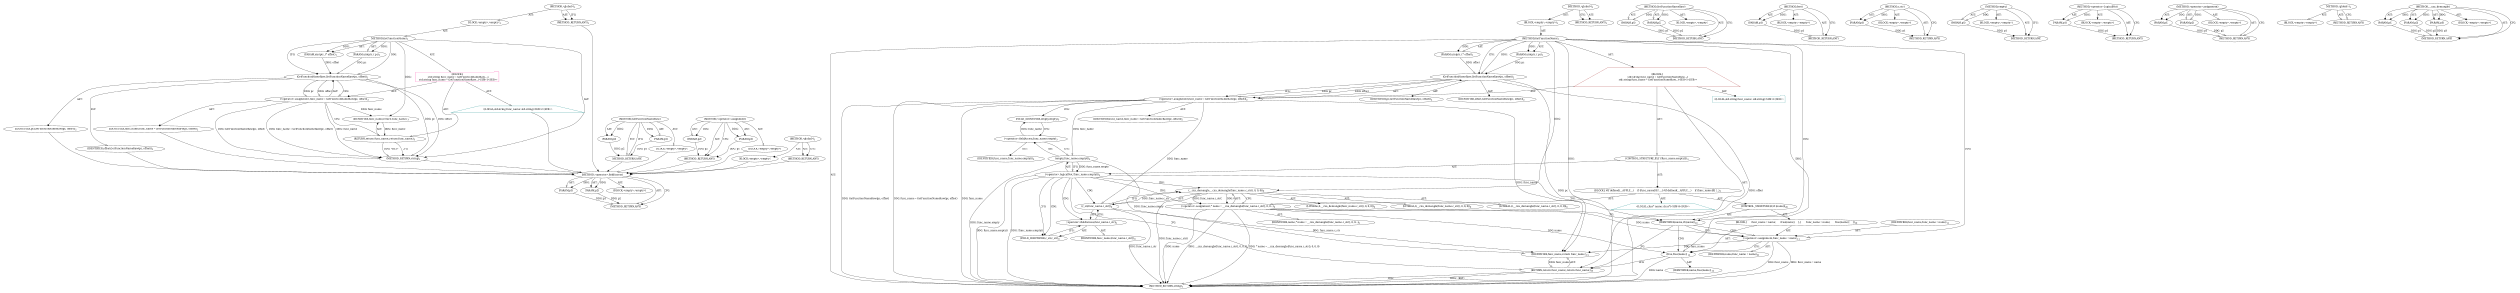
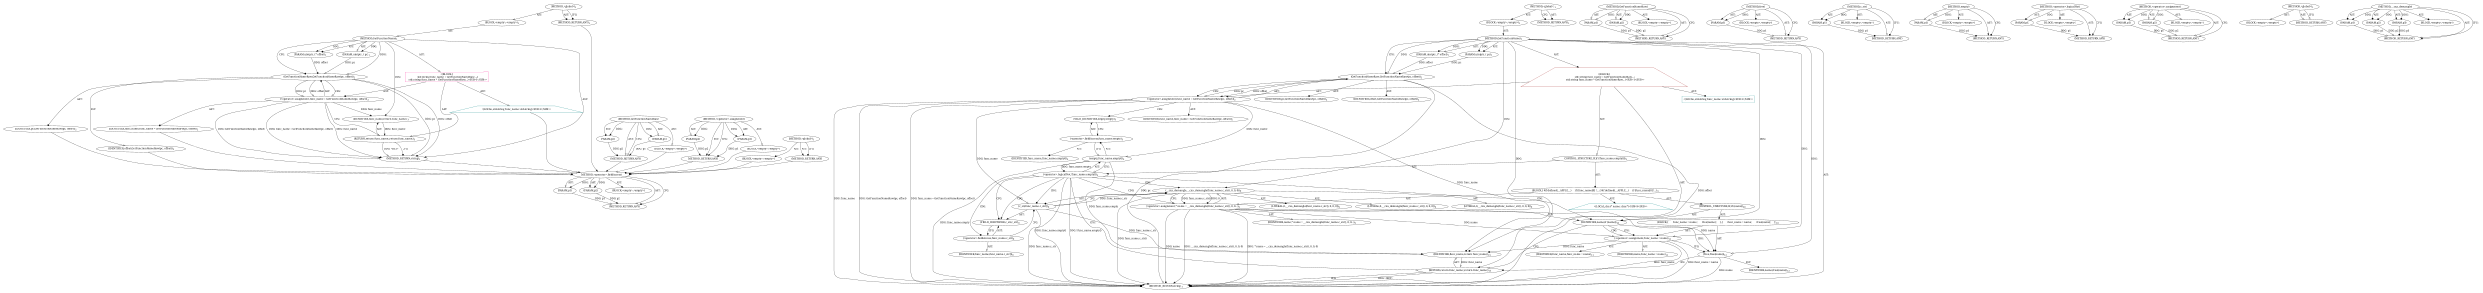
edge "(<operator>.fieldAccess,func_name.empty)" -> "(FIELD_IDENTIFIER,empty,empty)": label "DDG: func_name" -> "AST: "
edge "(c_str,func_name.c_str())" -> "(<operator>.fieldAccess,func_name.c_str)": now "(c_str,func_name.c_str())" -> "(FIELD_IDENTIFIER,c_str,c_str)"
edge "(IDENTIFIER,func_name,func_name = name)" -> "(<operator>.assignment,func_name = name)": reversed
